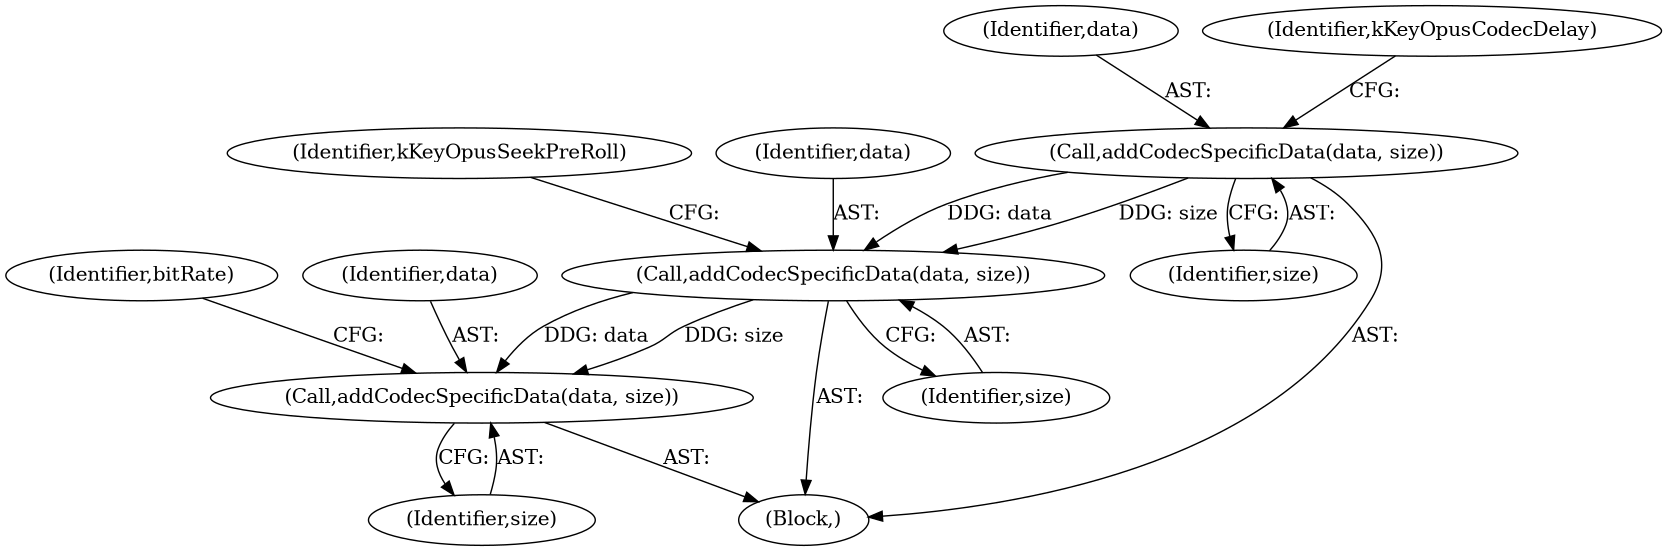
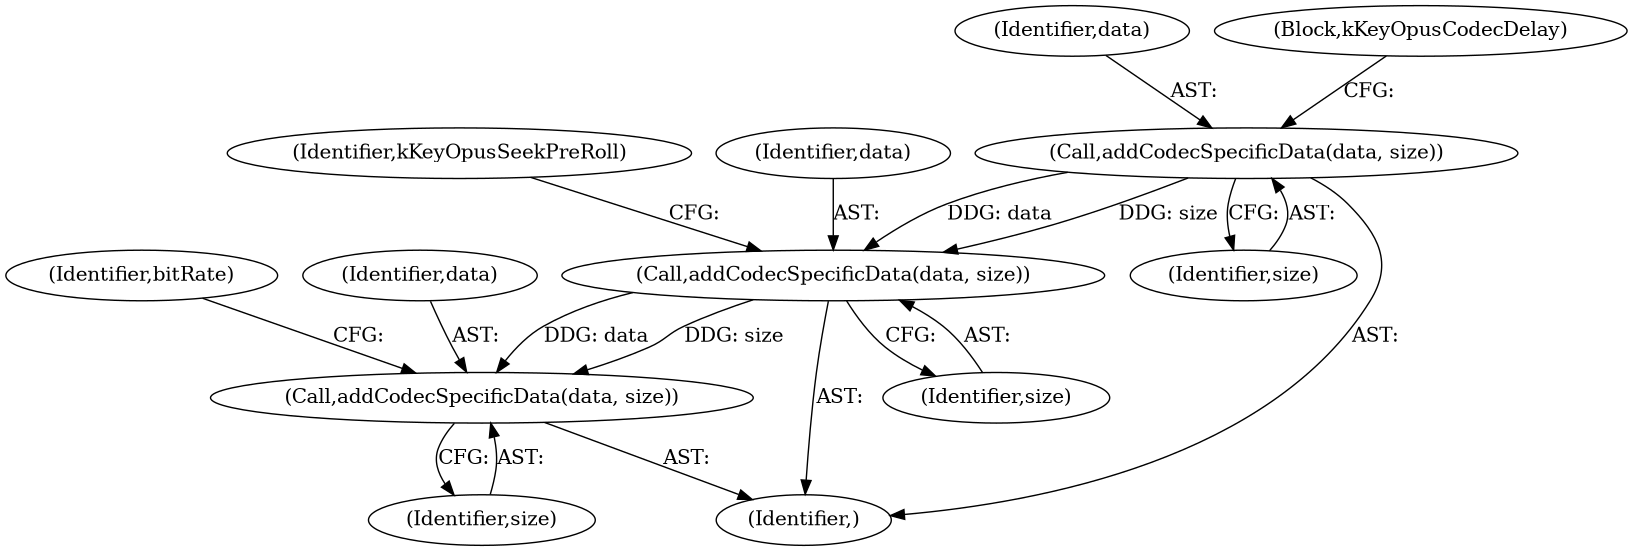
node "(Identifier,kKeyOpusCodecDelay)": label "(Identifier,kKeyOpusCodecDelay)" -> "(Block,kKeyOpusCodecDelay)"
node "(Block,)": label "(Block,)" -> "(Identifier,)"
